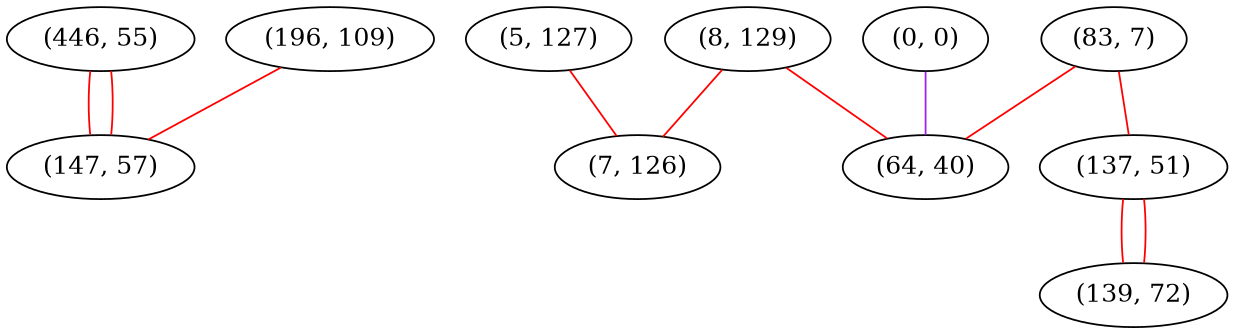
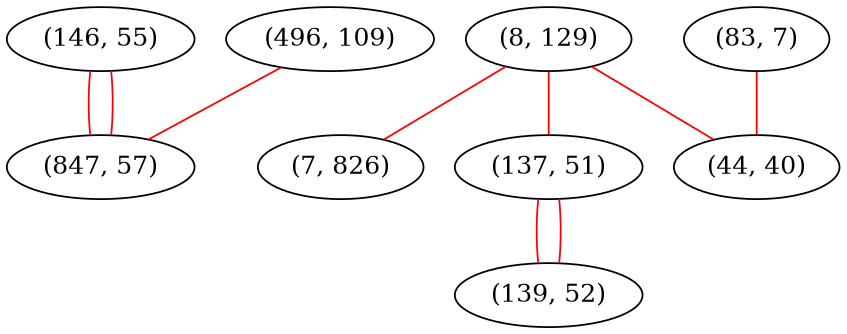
node "(446, 55)": label "(446, 55)" -> "(146, 55)"
node "(196, 109)": label "(196, 109)" -> "(496, 109)"
node "(5, 127)": removed
node "(0, 0)": removed
edge "(83, 7)" -- "(137, 51)": now "(8, 129)" -- "(137, 51)"
node "(147, 57)": label "(147, 57)" -> "(847, 57)"
node "(7, 126)": label "(7, 126)" -> "(7, 826)"
node "(64, 40)": label "(64, 40)" -> "(44, 40)"
node "(139, 72)": label "(139, 72)" -> "(139, 52)"
